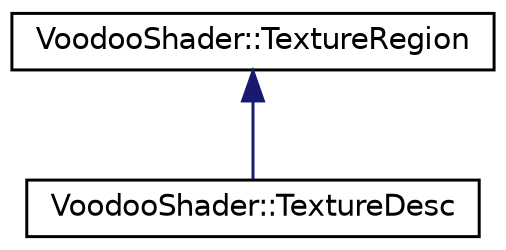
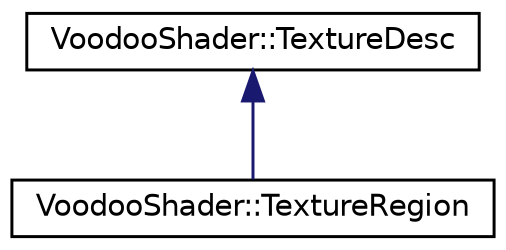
edge "VoodooShader::TextureDesc" -> "VoodooShader::TextureRegion": reversed
